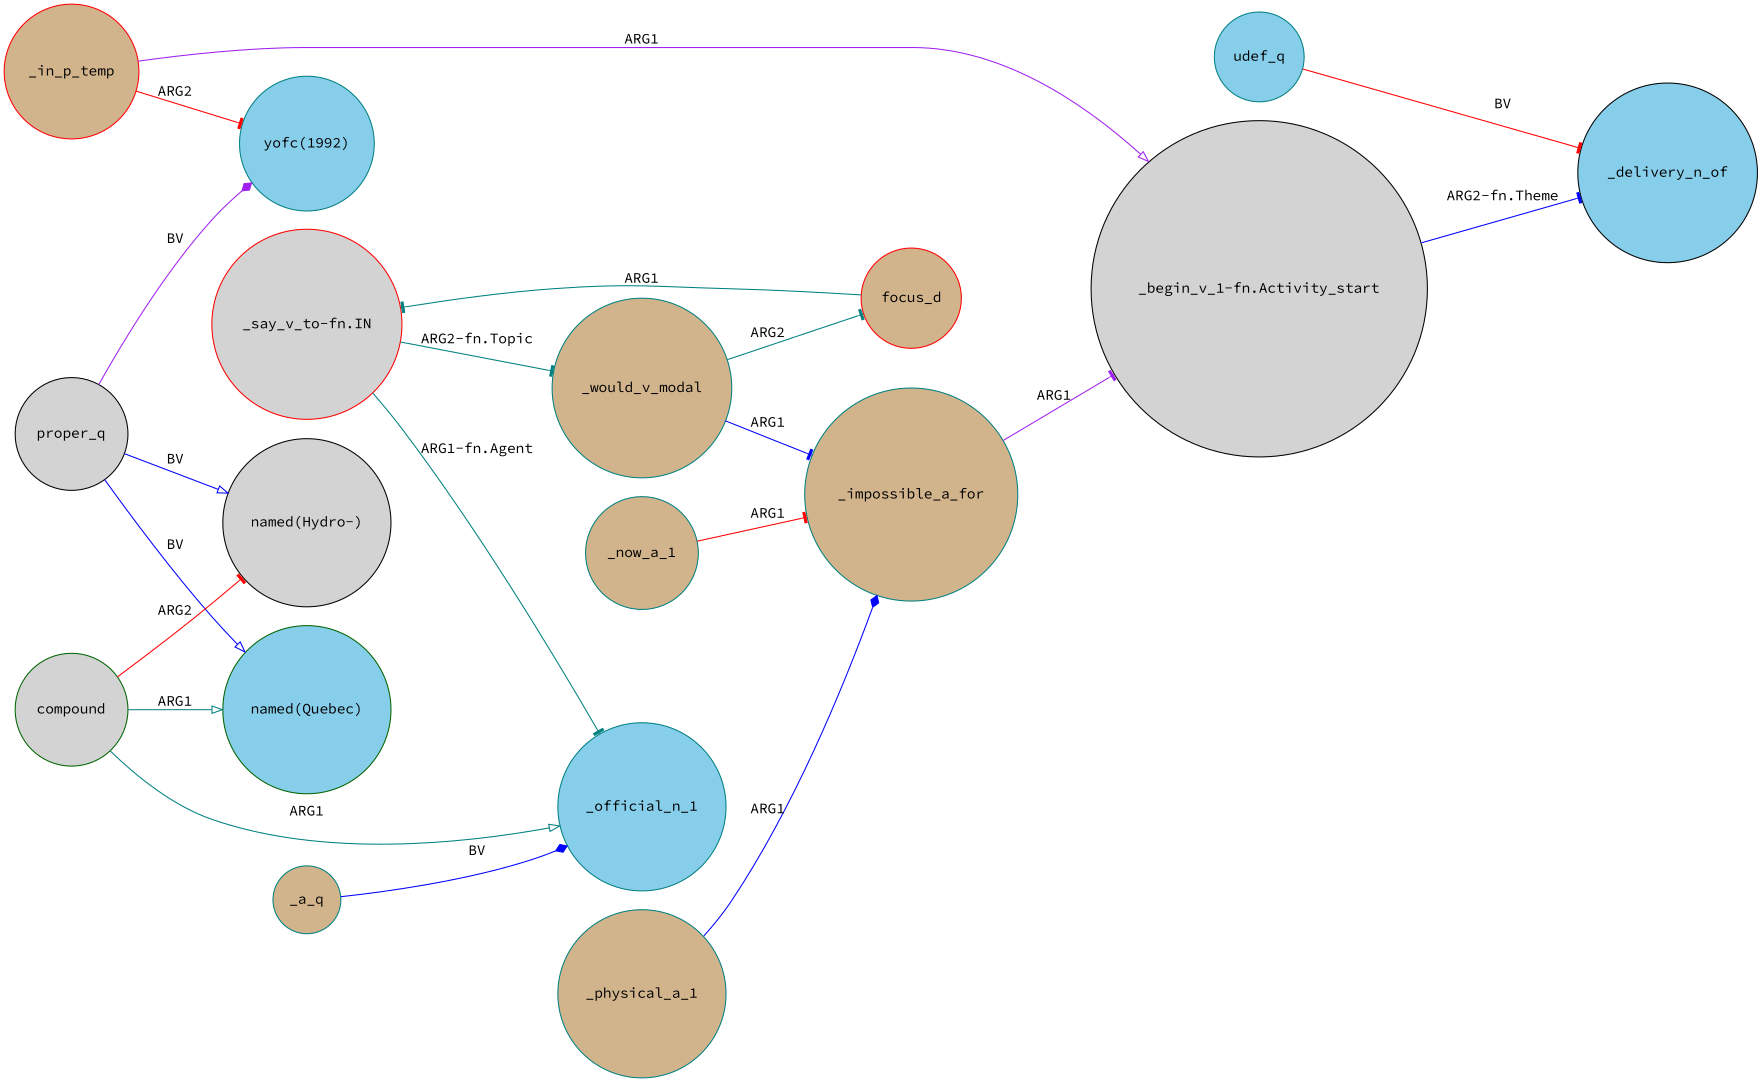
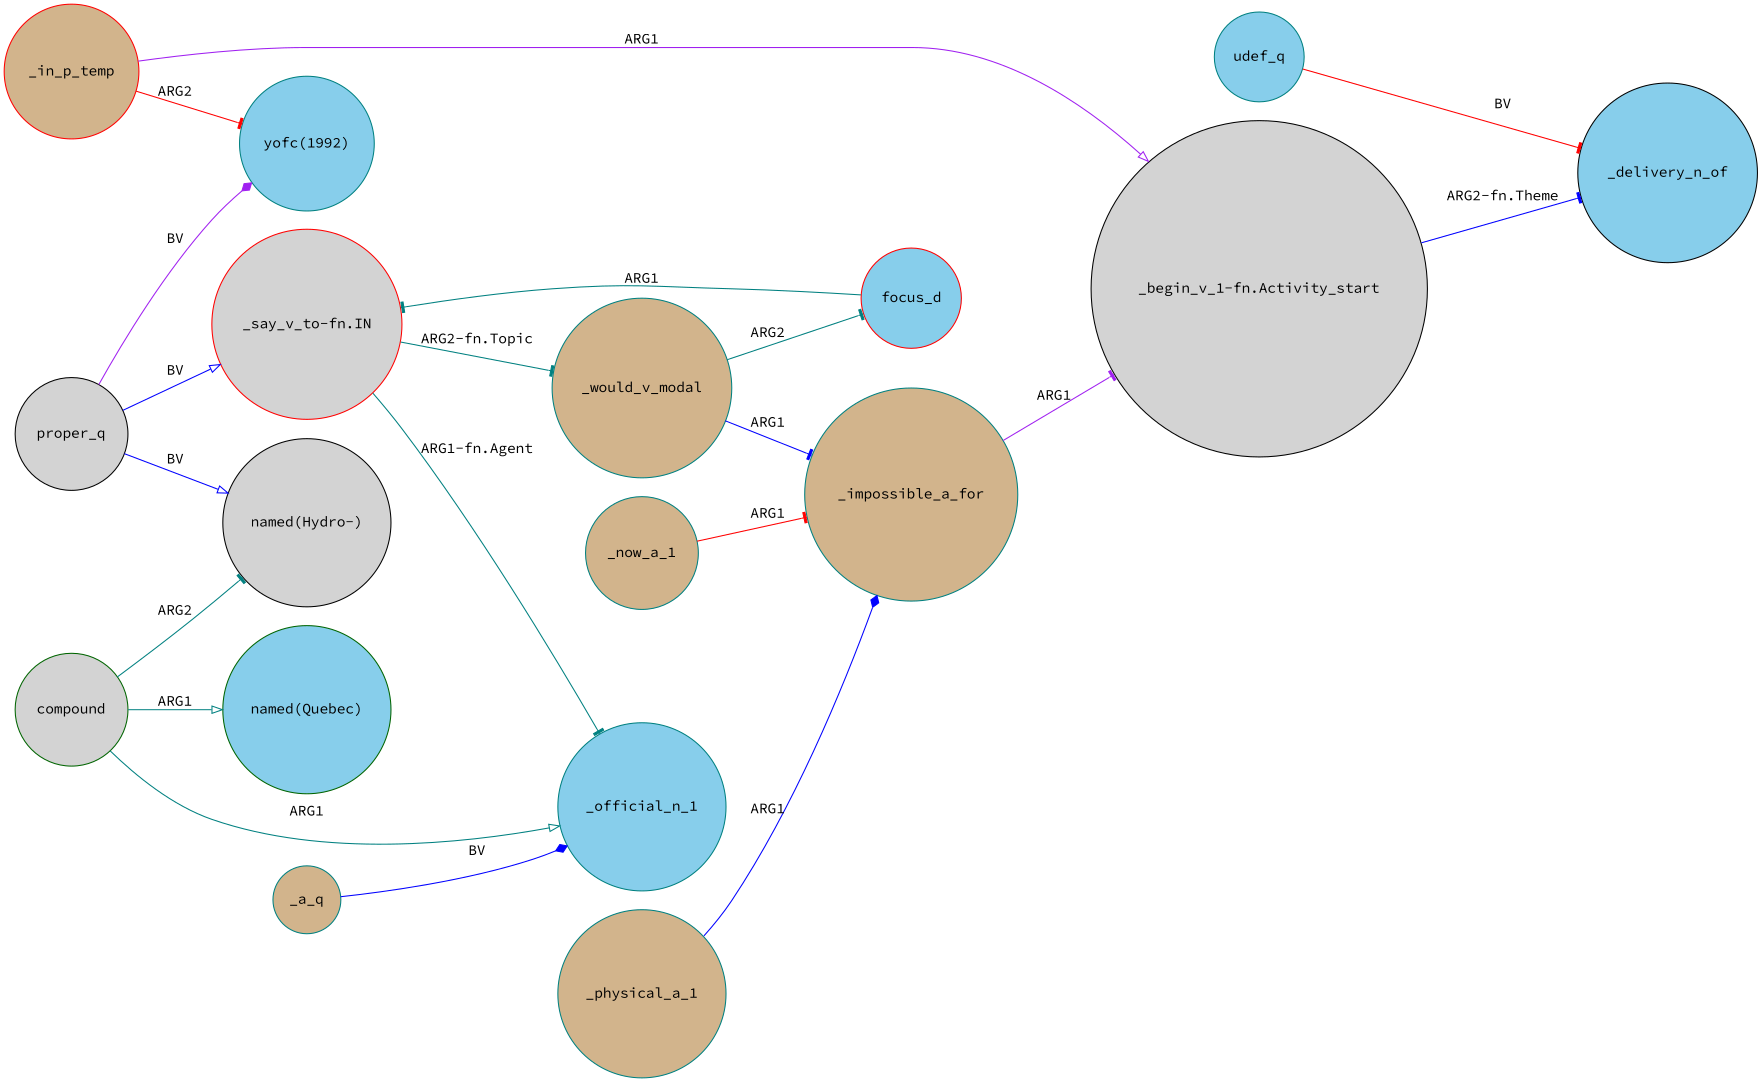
node "focus_d": fillcolor tan -> skyblue
edge "proper_q" -> "named(Quebec)": now "proper_q" -> "_say_v_to-fn.IN"
edge "compound" -> "named(Hydro-)": color red -> teal
